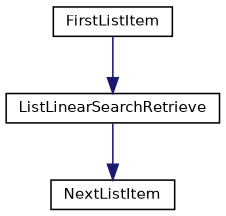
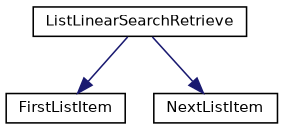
edge "FirstListItem" -> "ListLinearSearchRetrieve": reversed
